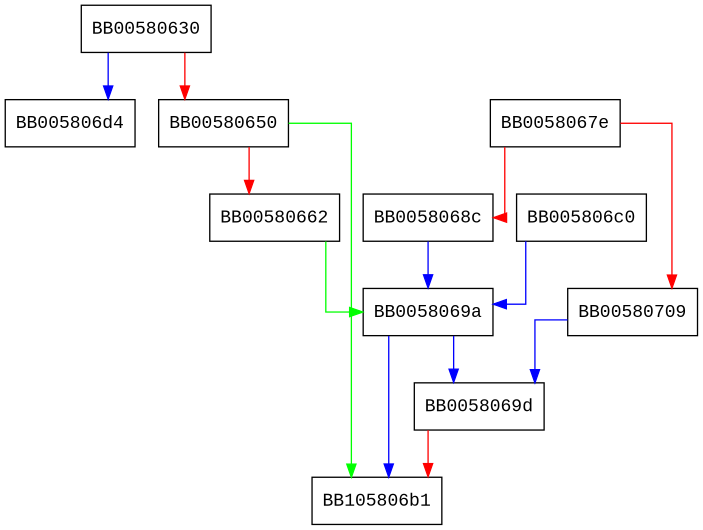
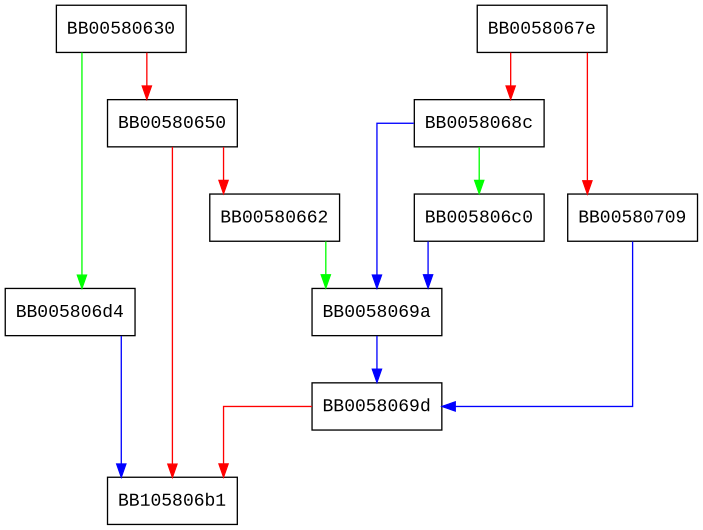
edge "BB00580630" -> "BB005806d4": color blue -> green
edge "BB0058068c" -> "BB005806c0": added
edge "BB00580650" -> "BB105806b1": color green -> red
edge "BB0058069a" -> "BB105806b1": now "BB005806d4" -> "BB105806b1"
